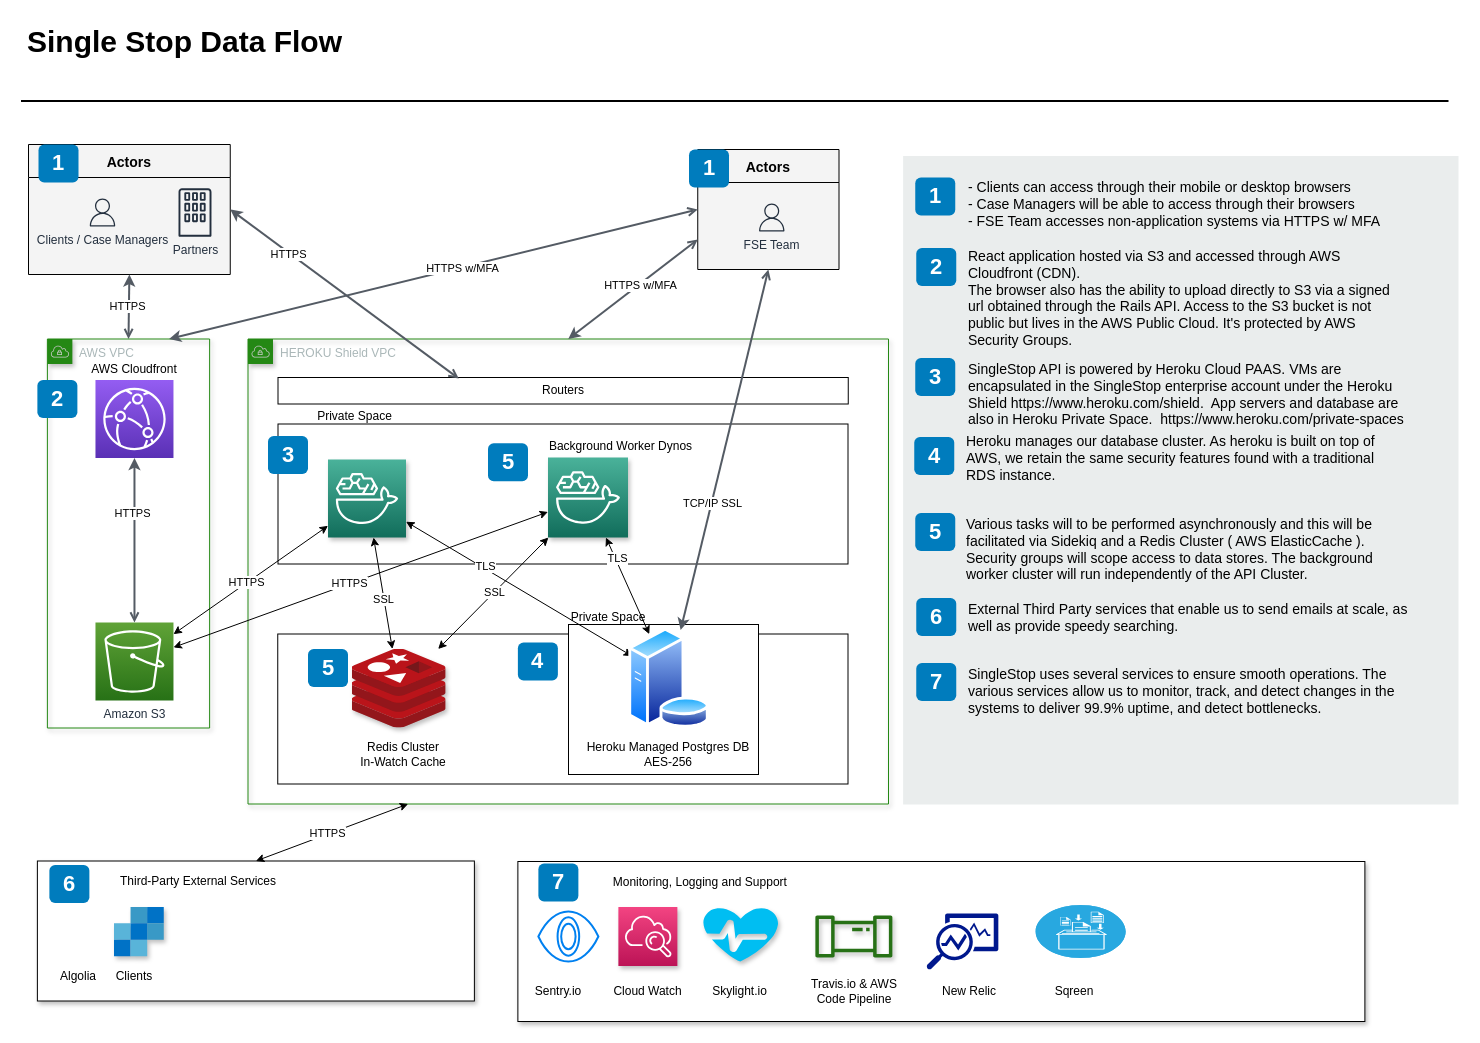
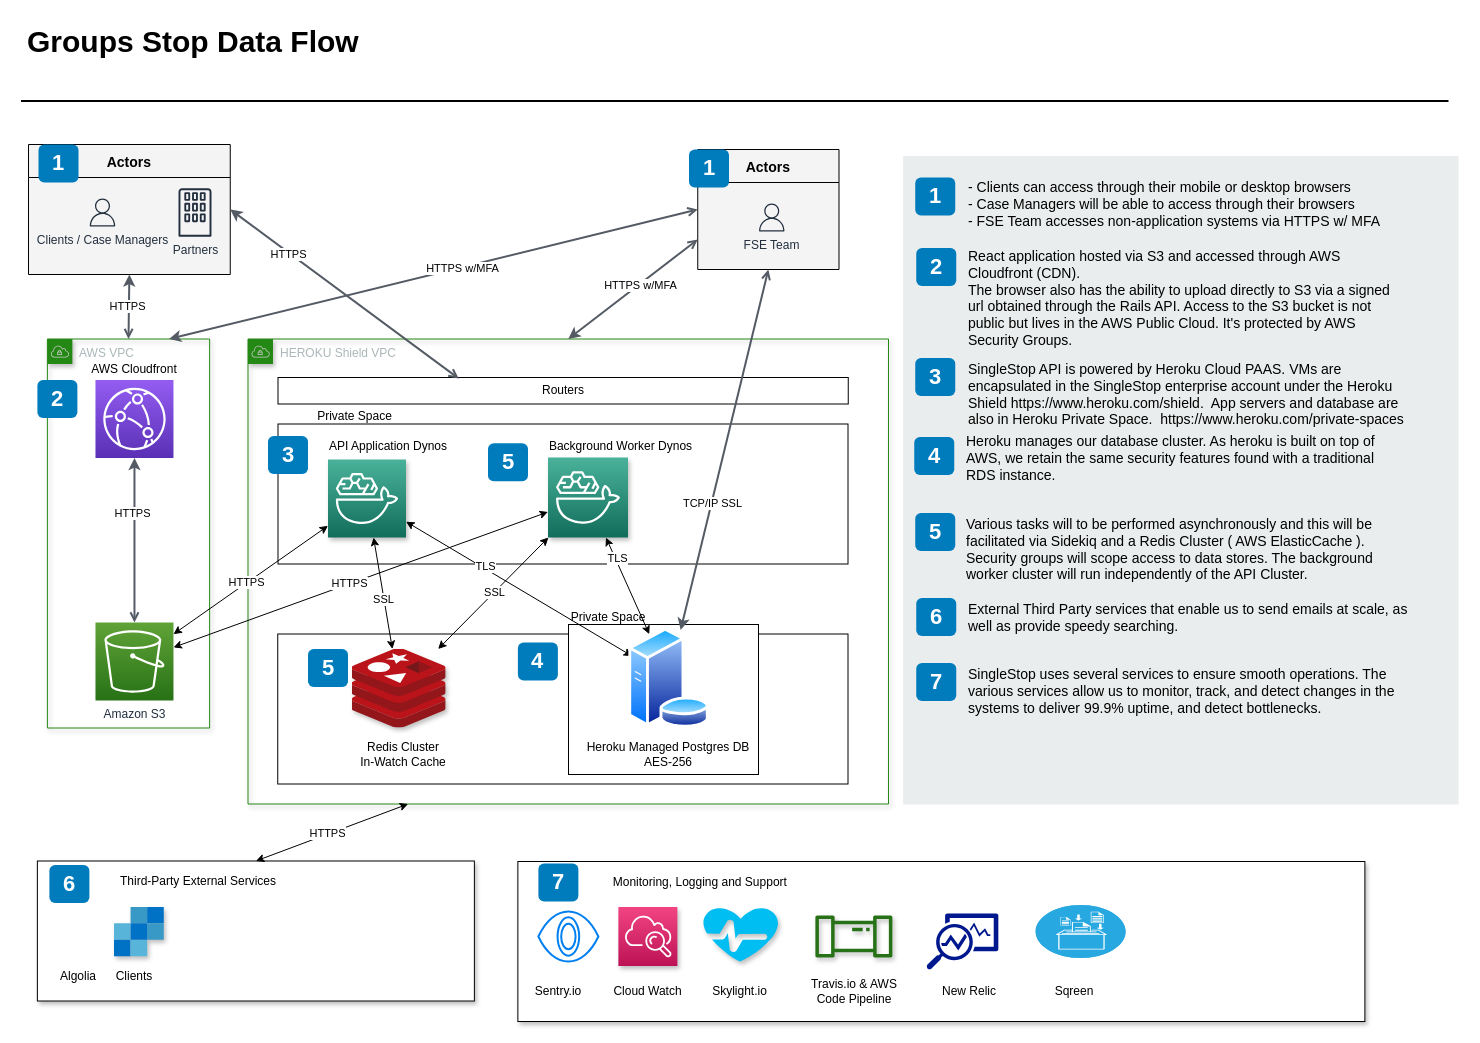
node "Single Stop Data Flow": label "Single Stop Data Flow" -> "Groups Stop Data Flow"
node "API Application Dynos": added
